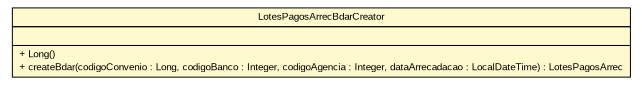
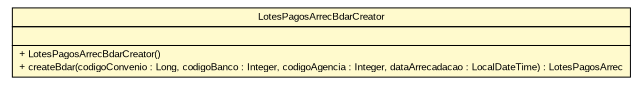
node "LotesPagosArrecBdarCreator": text "+ Long()" -> "+ LotesPagosArrecBdarCreator()"
